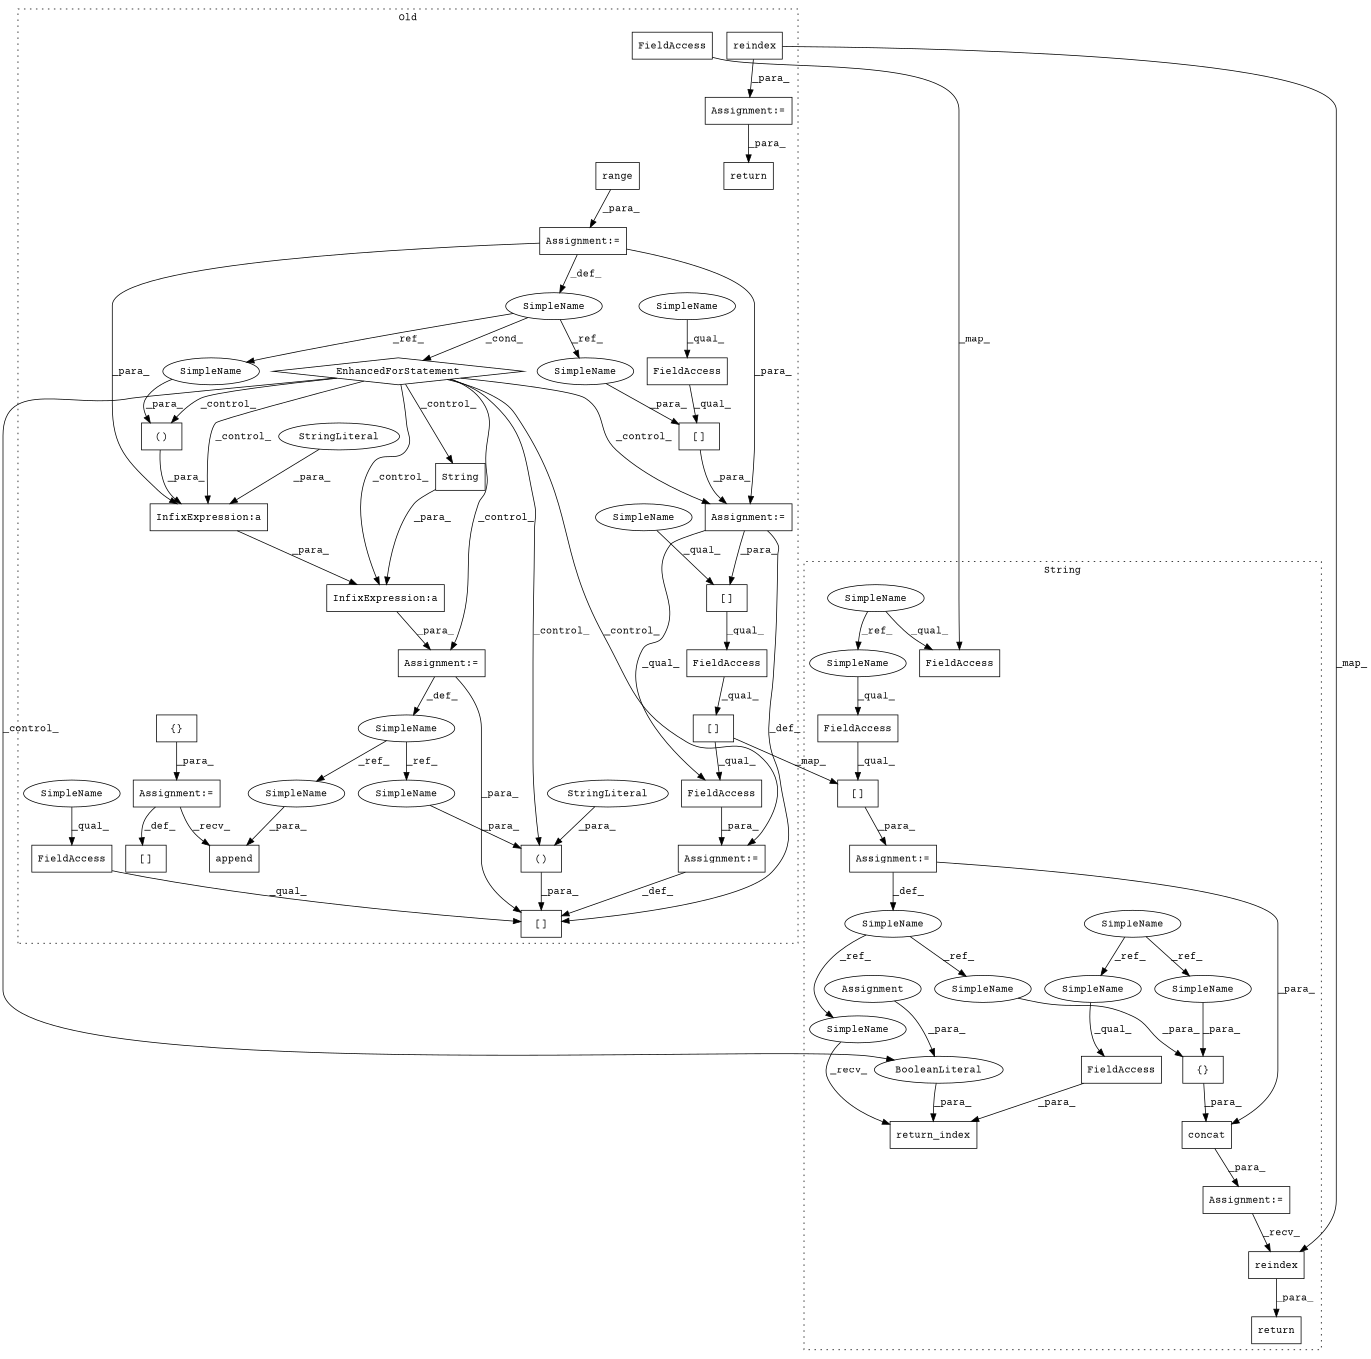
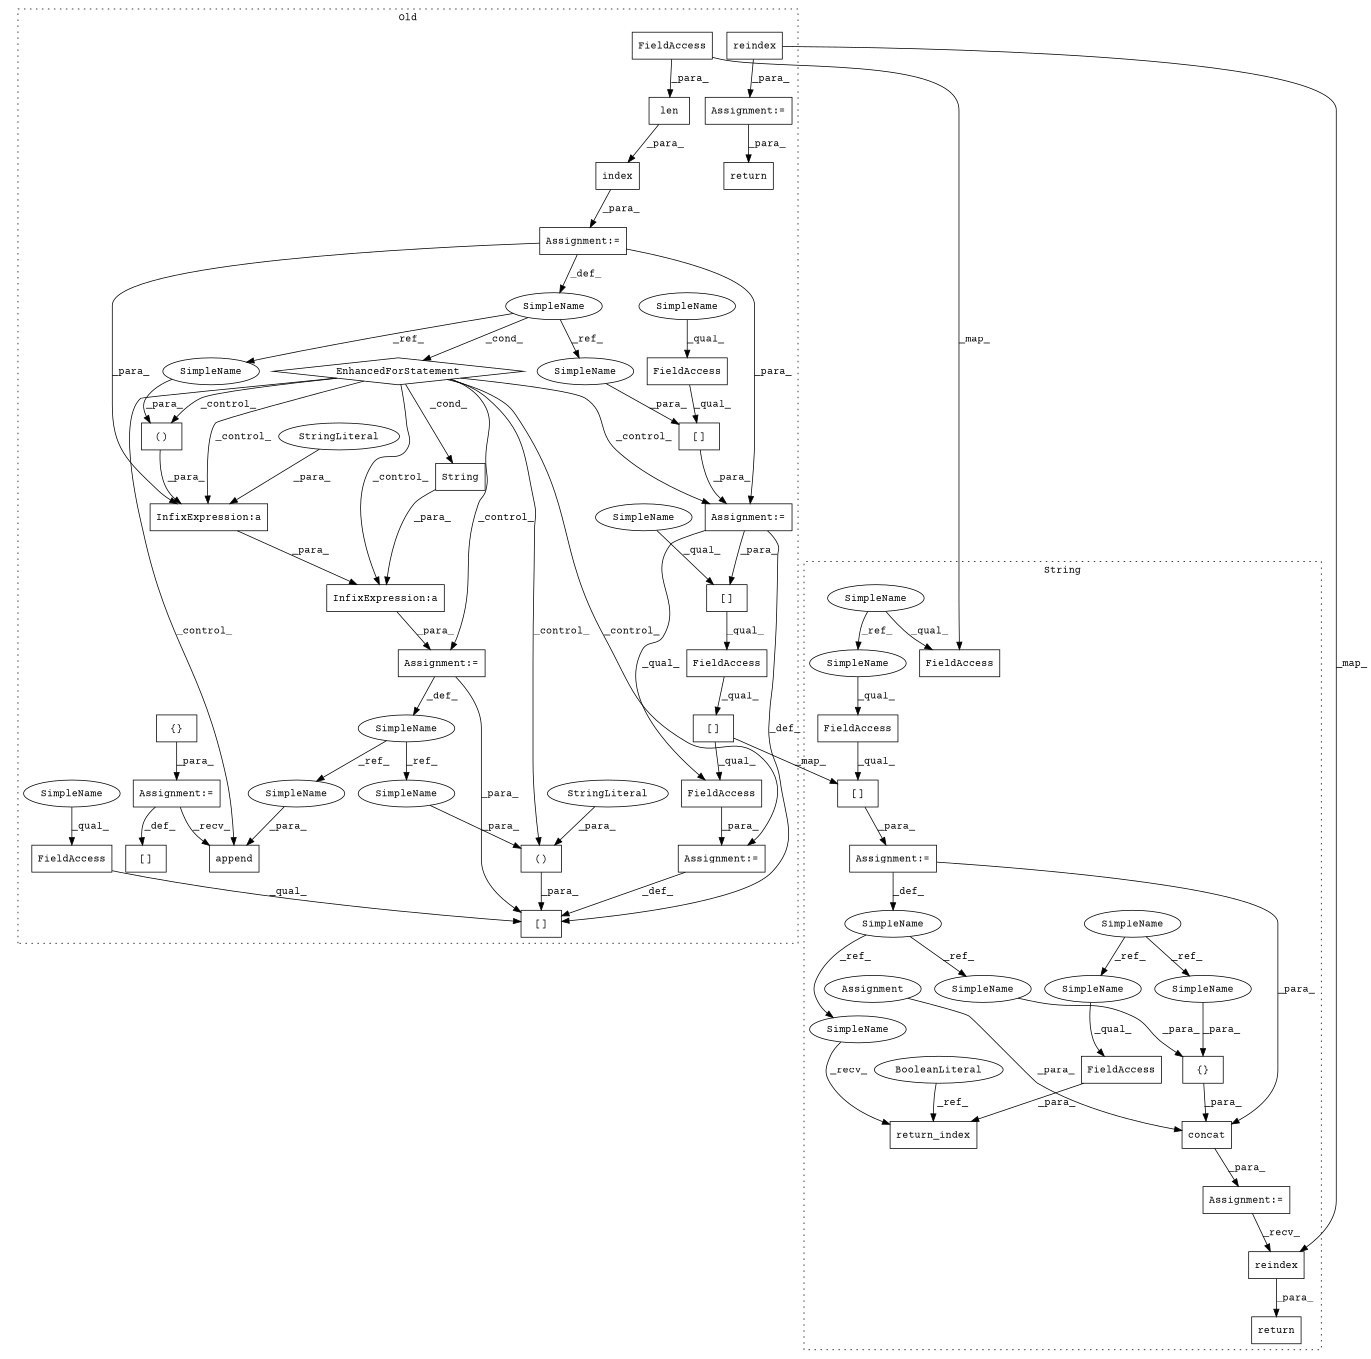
node "len": added
node "range": label "range" -> "index"
edge "EnhancedForStatement" -> "String": label "_control_" -> "_cond_"
edge "EnhancedForStatement" -> "BooleanLiteral": now "EnhancedForStatement" -> "append"
edge "Assignment" -> "BooleanLiteral": now "Assignment" -> "concat"
edge "BooleanLiteral" -> "return_index": label "_para_" -> "_ref_"
